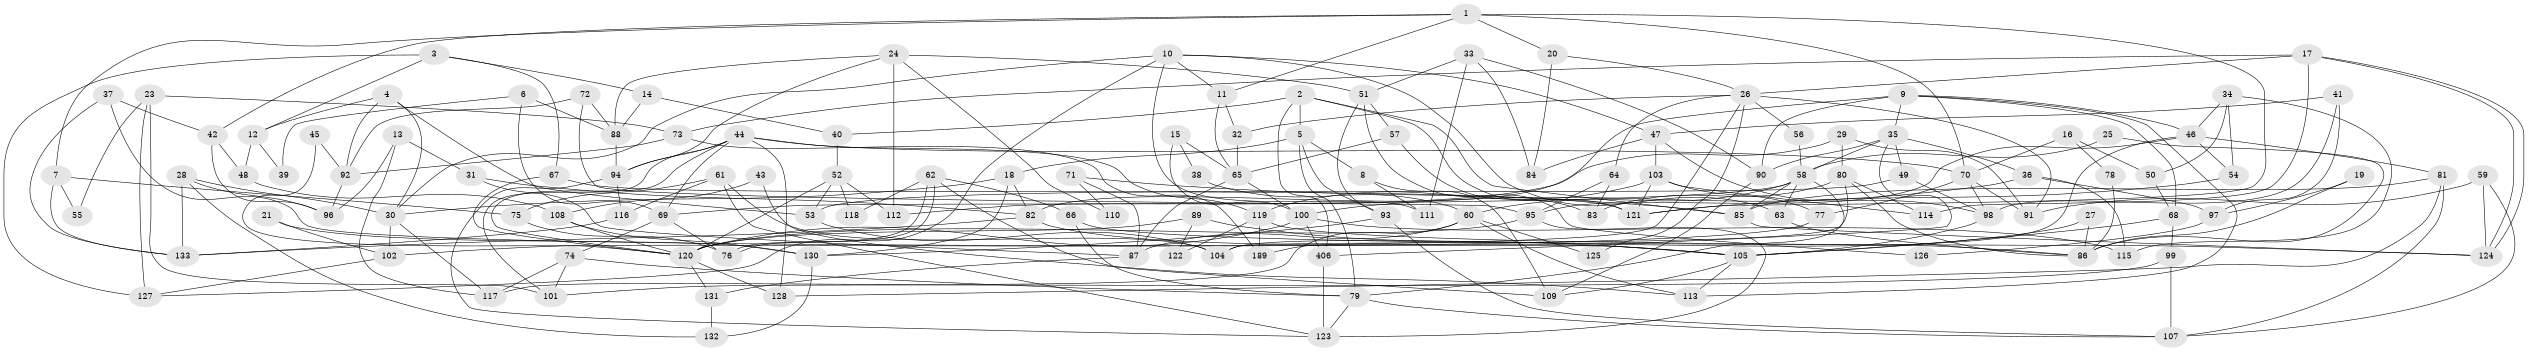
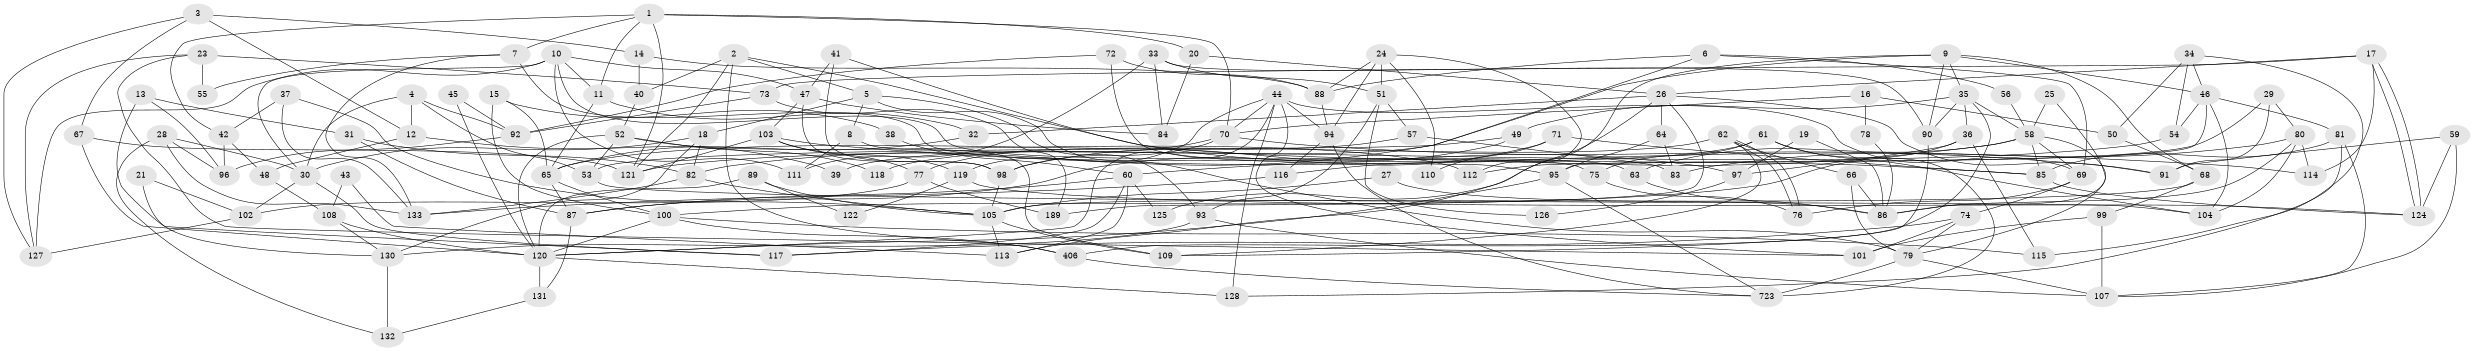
edge "26" -- "56": now "6" -- "56"
edge "119" -- "189": now "77" -- "189"
node "123": label "123" -> "723"
